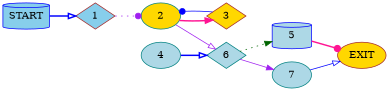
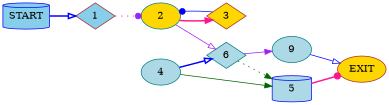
node "7": label "7" -> "9"
edge "4" -> "5": added
